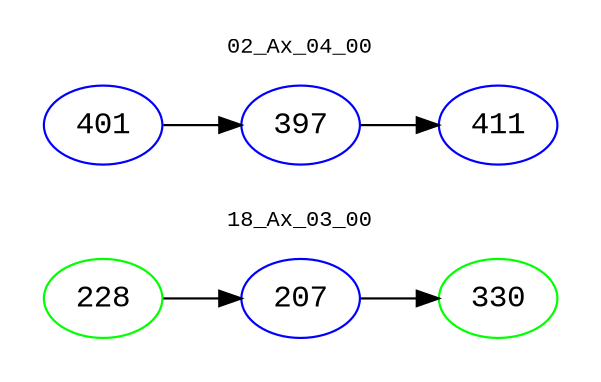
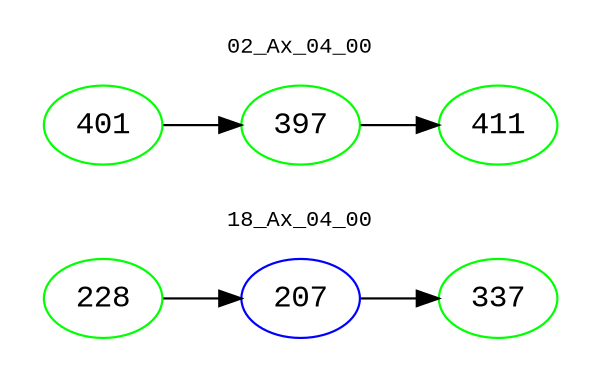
node "401": color blue -> green
node "397": color blue -> green
node "411": color blue -> green
cluster "18_Ax_03_00": label "18_Ax_03_00" -> "18_Ax_04_00"
node "330": label "330" -> "337"
